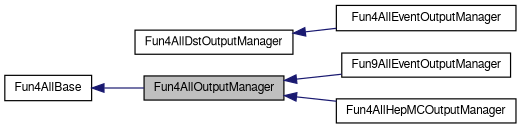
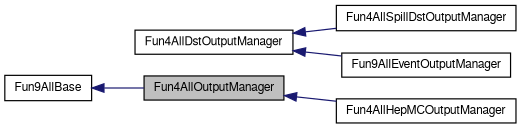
node "Fun4AllEventOutputManager": label "Fun4AllEventOutputManager" -> "Fun4AllSpillDstOutputManager"
edge "Fun9AllEventOutputManager" -> "Fun4AllOutputManager": now "Fun9AllEventOutputManager" -> "Fun4AllDstOutputManager"
node "Fun4AllBase": label "Fun4AllBase" -> "Fun9AllBase"
